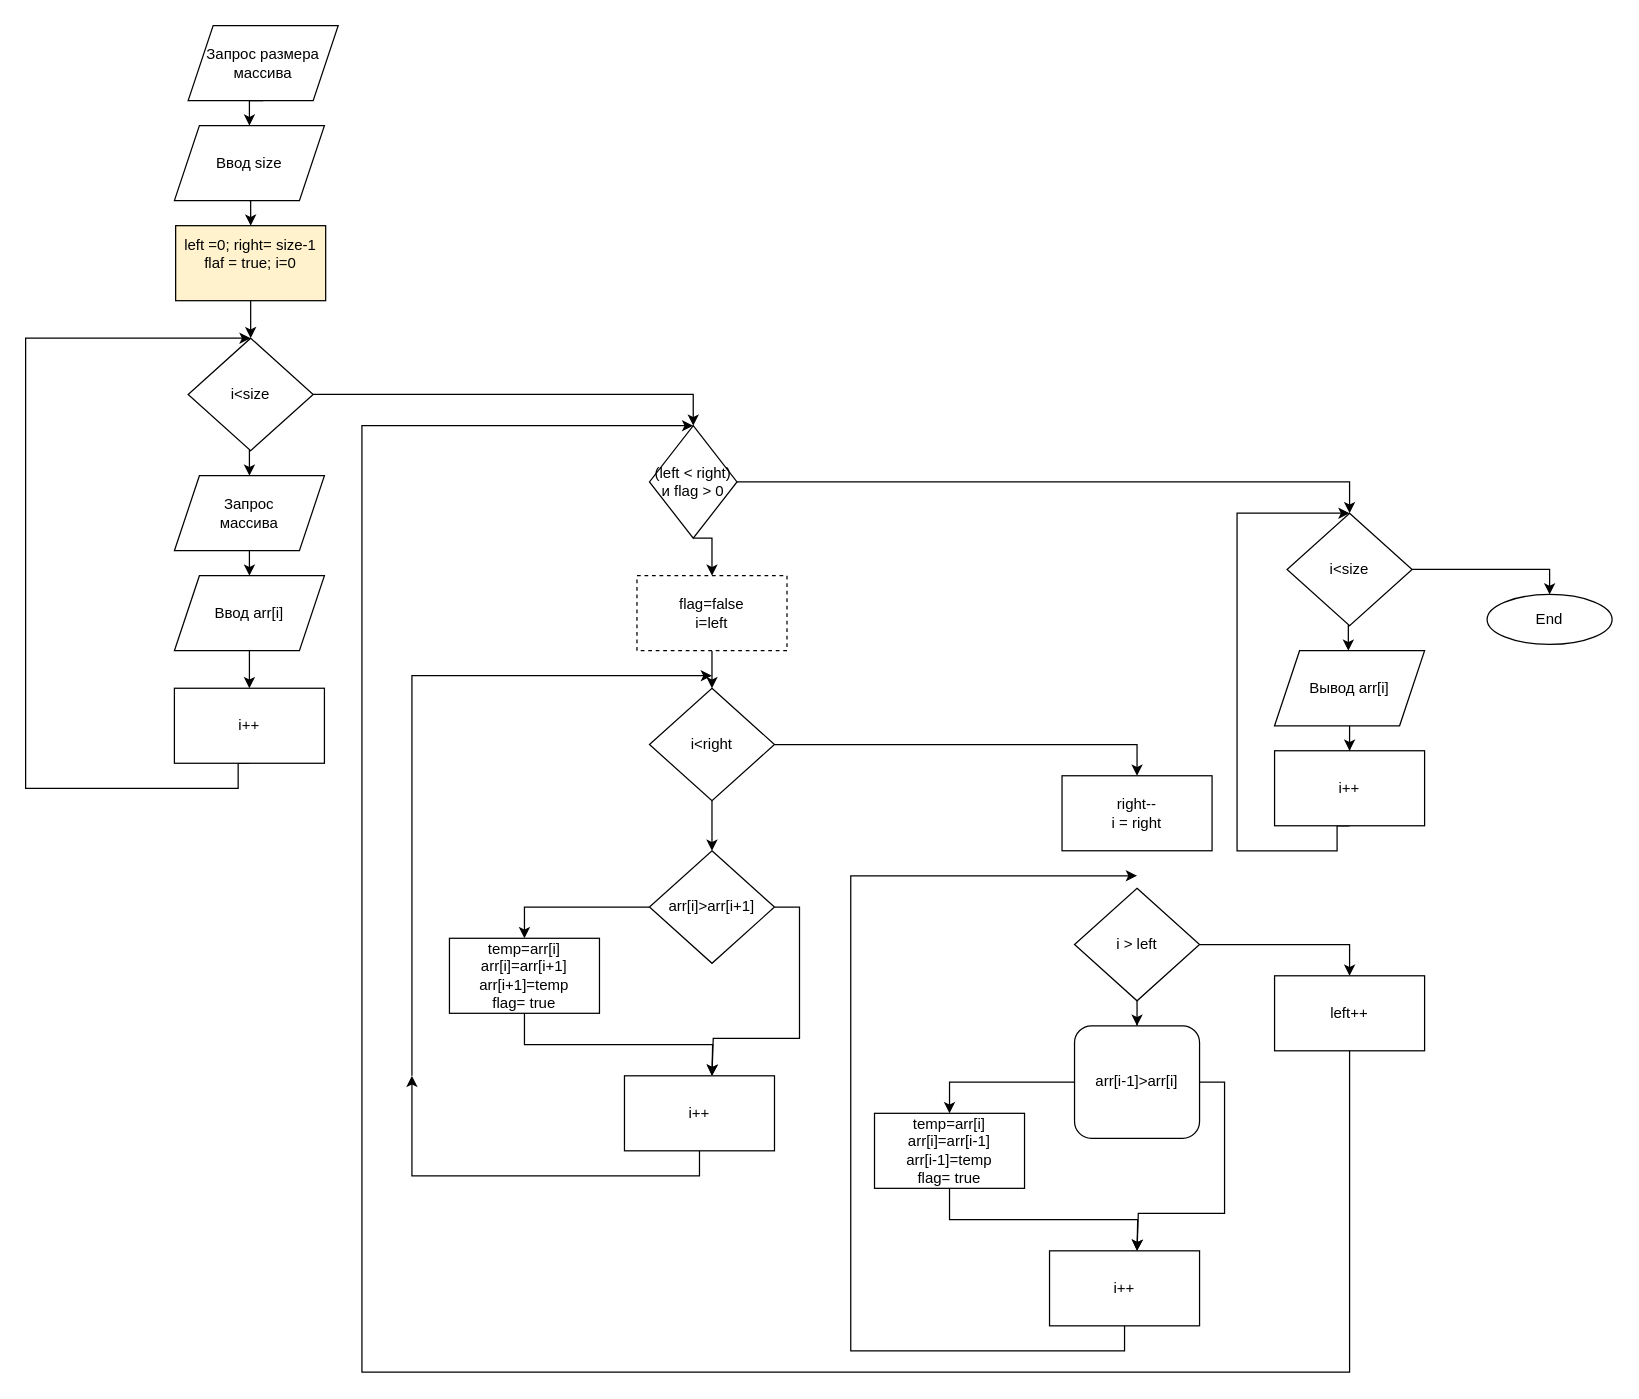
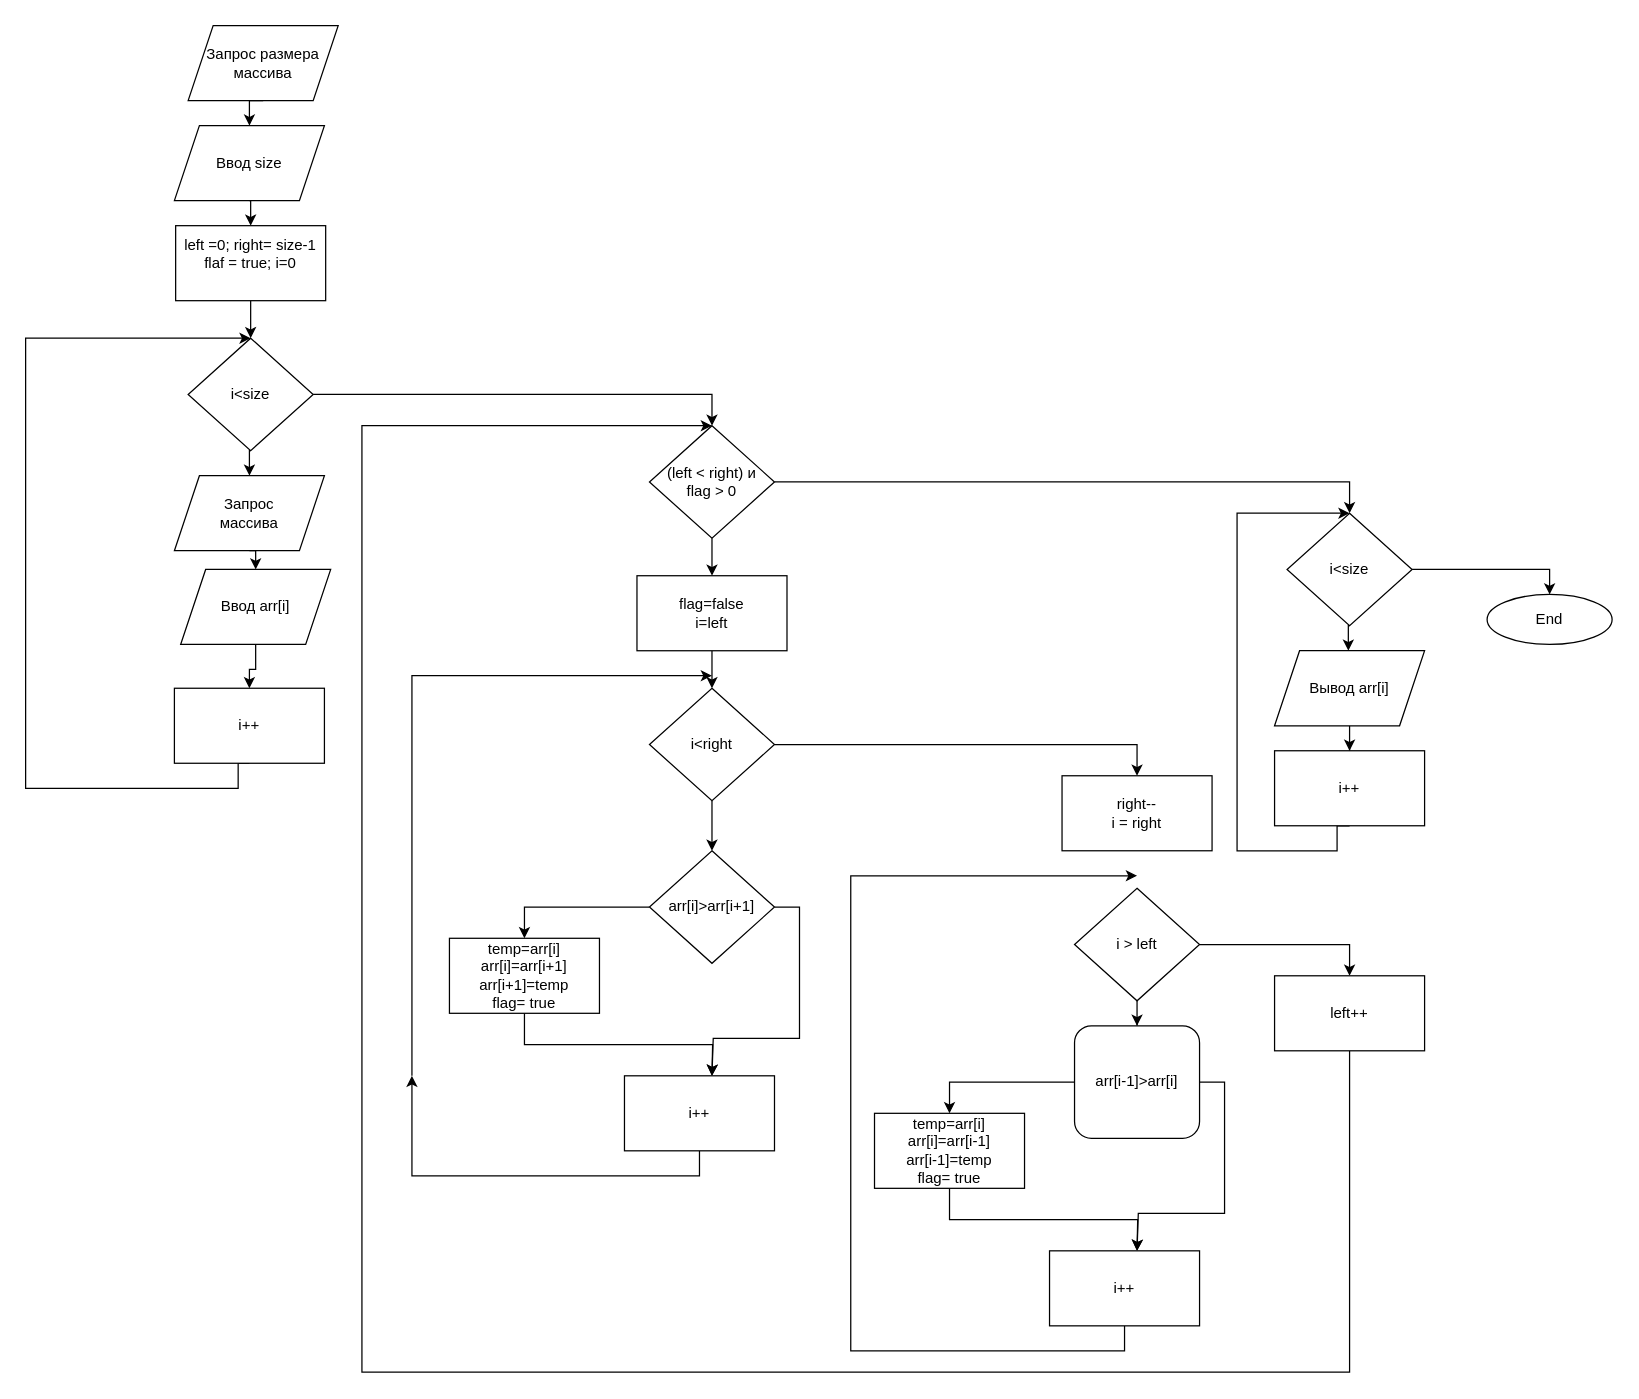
node "left =0; right= size-1 flaf = true; i=0": fillcolor #fff2cc -> #ffffff
node "(left < right) и flag > 0": size 88x113 -> 125x113
node "Ввод arr[i]": moved (249, 613) -> (256, 607)
node "flag=false i=left": style dashed -> solid
